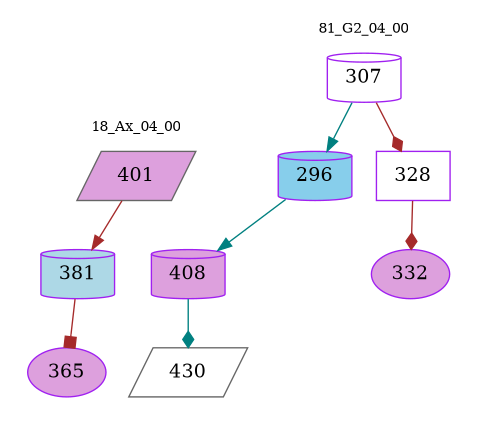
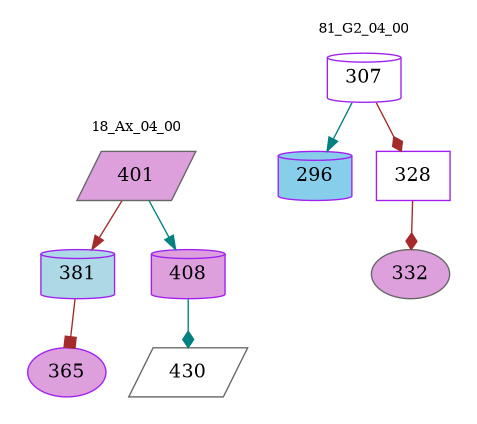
edge "296" -> "408": now "401" -> "408"
node "332": color purple -> gray40
